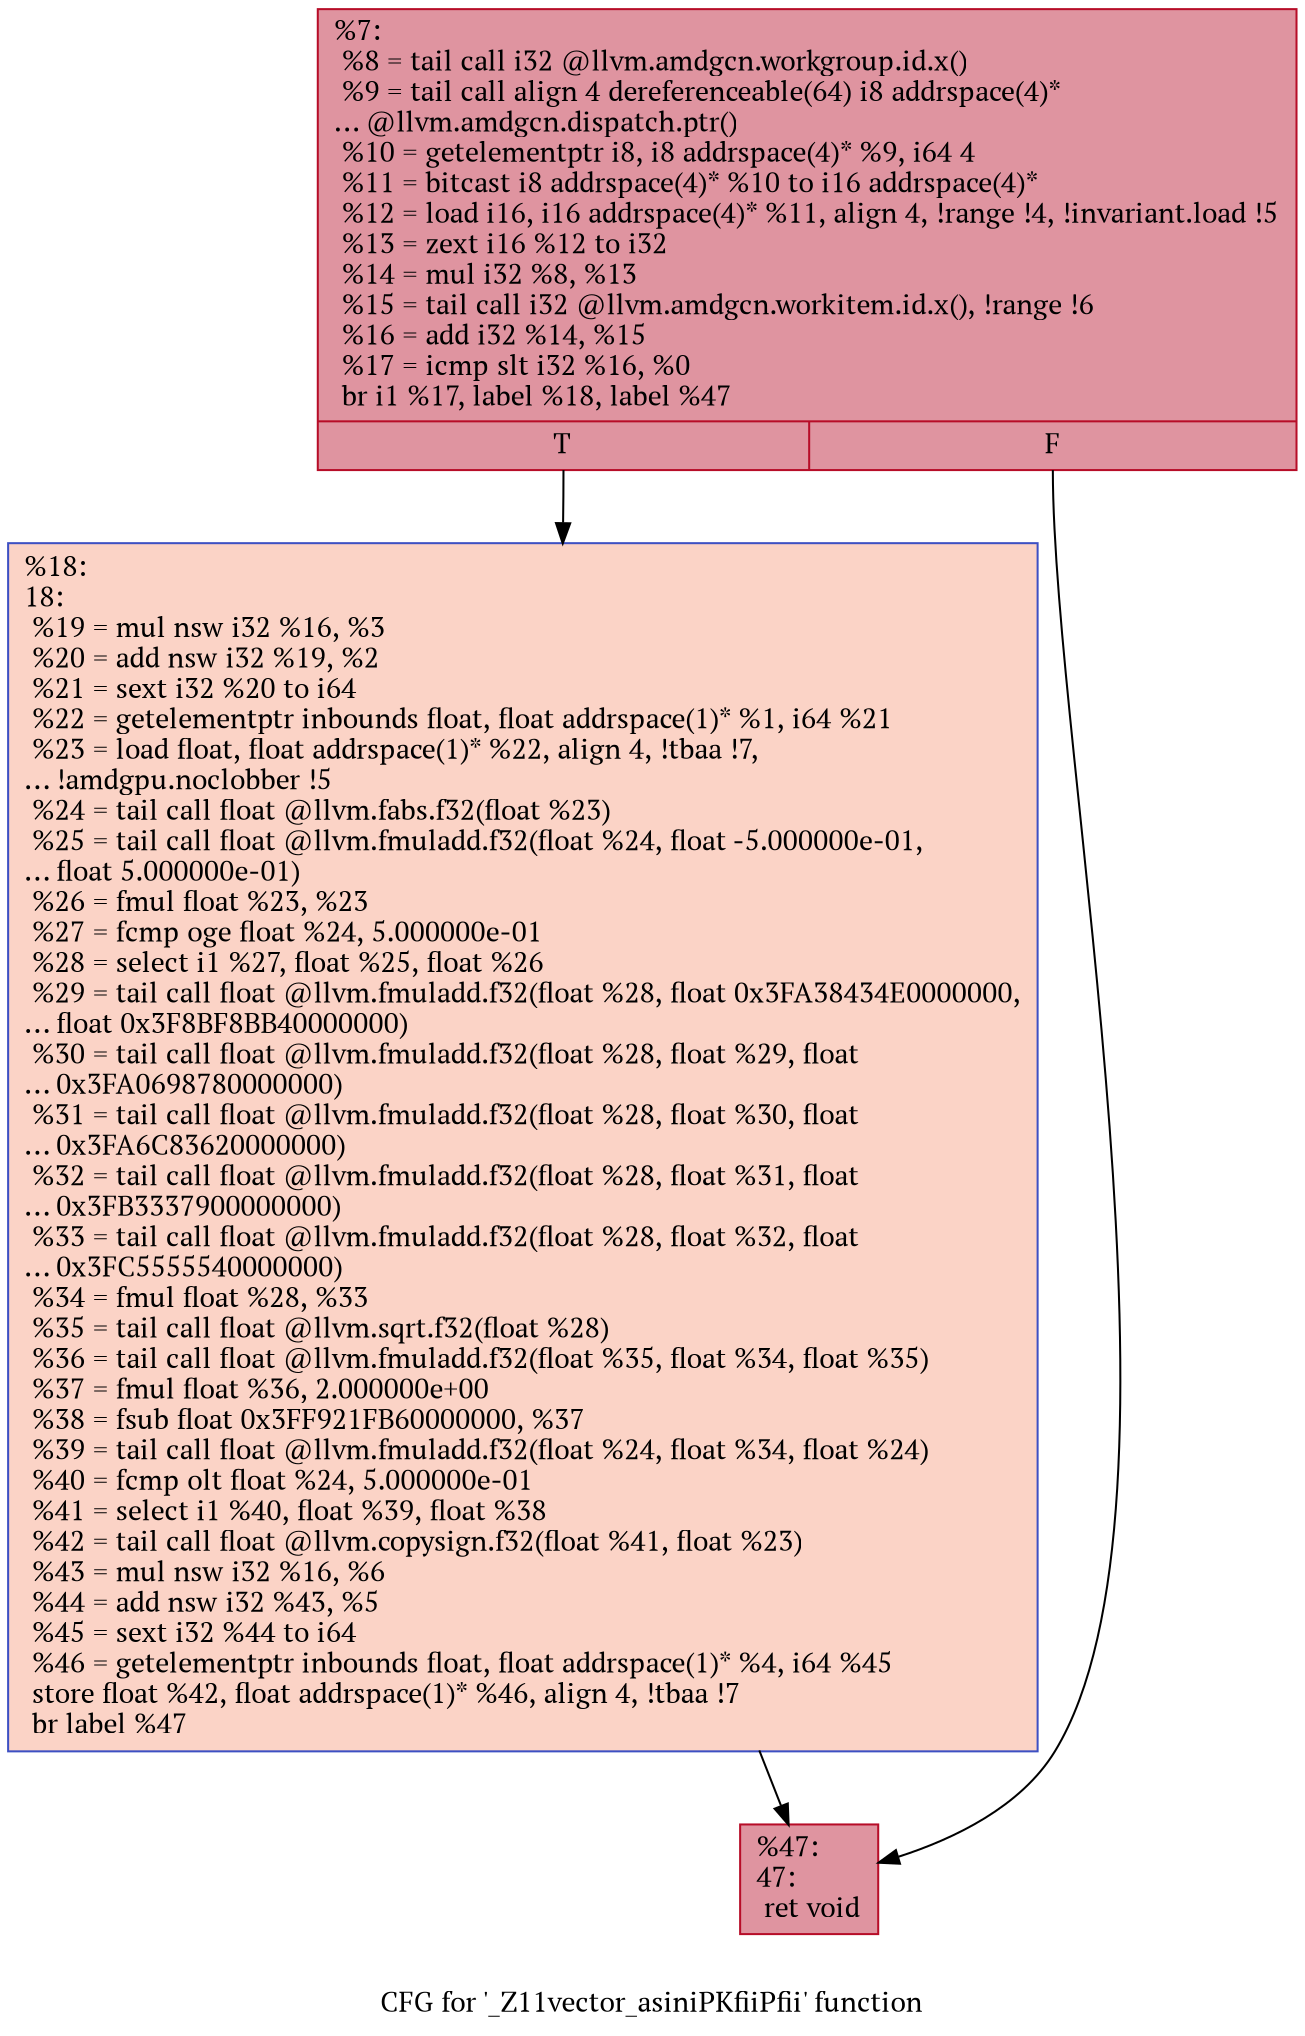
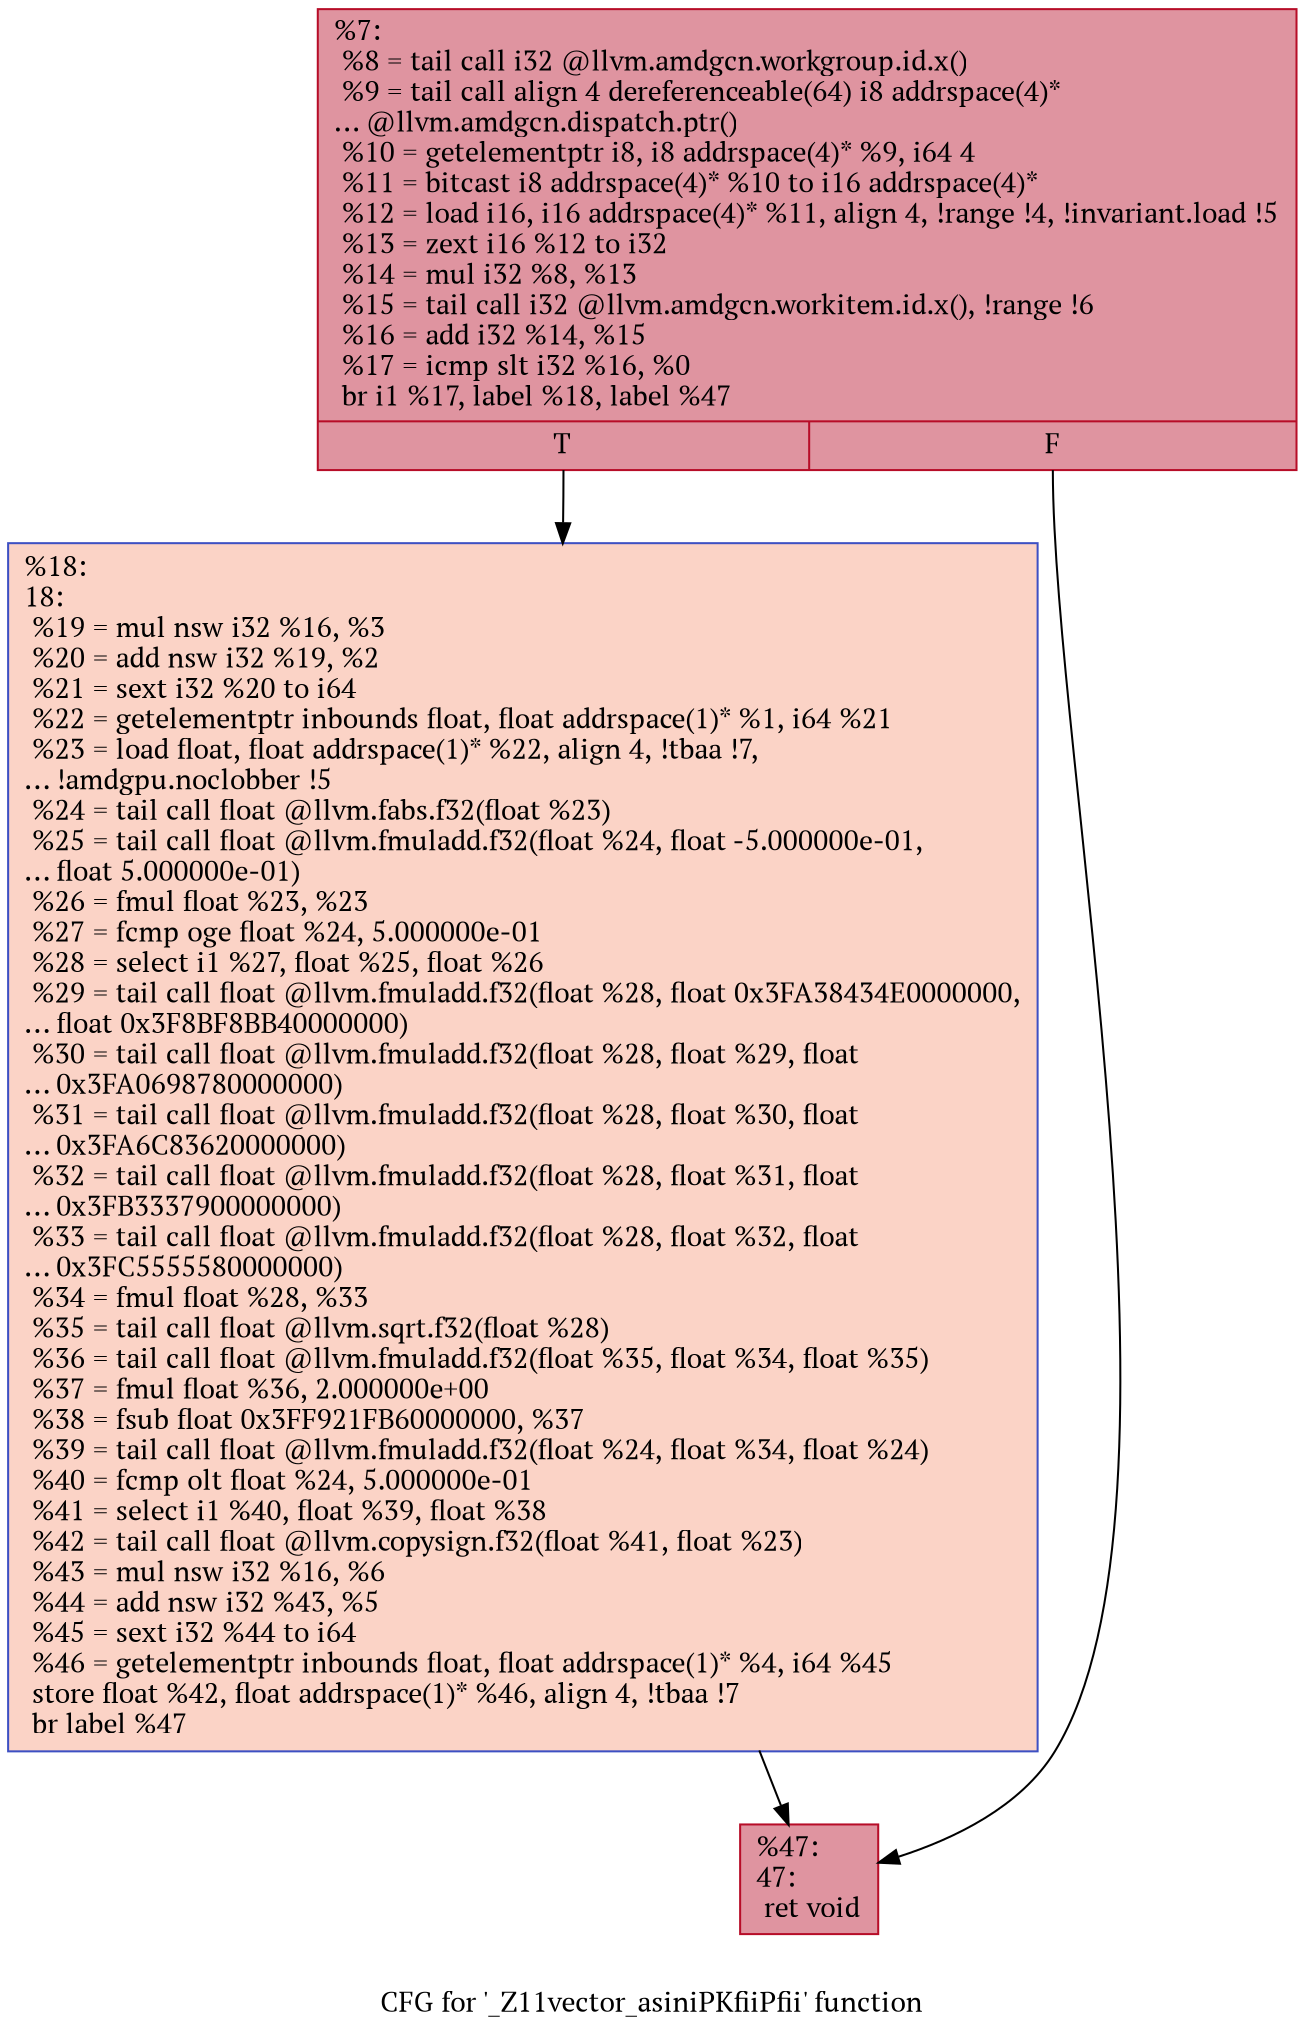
node "%18:": text "... 0x3FC5555540000000)" -> "... 0x3FC5555580000000)"
